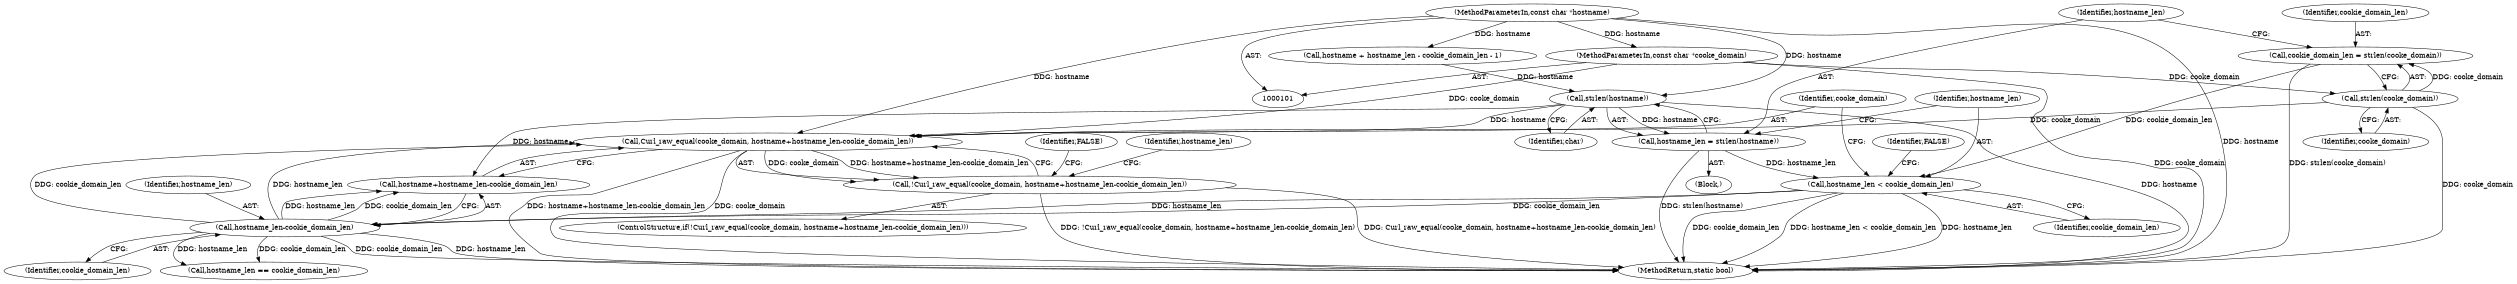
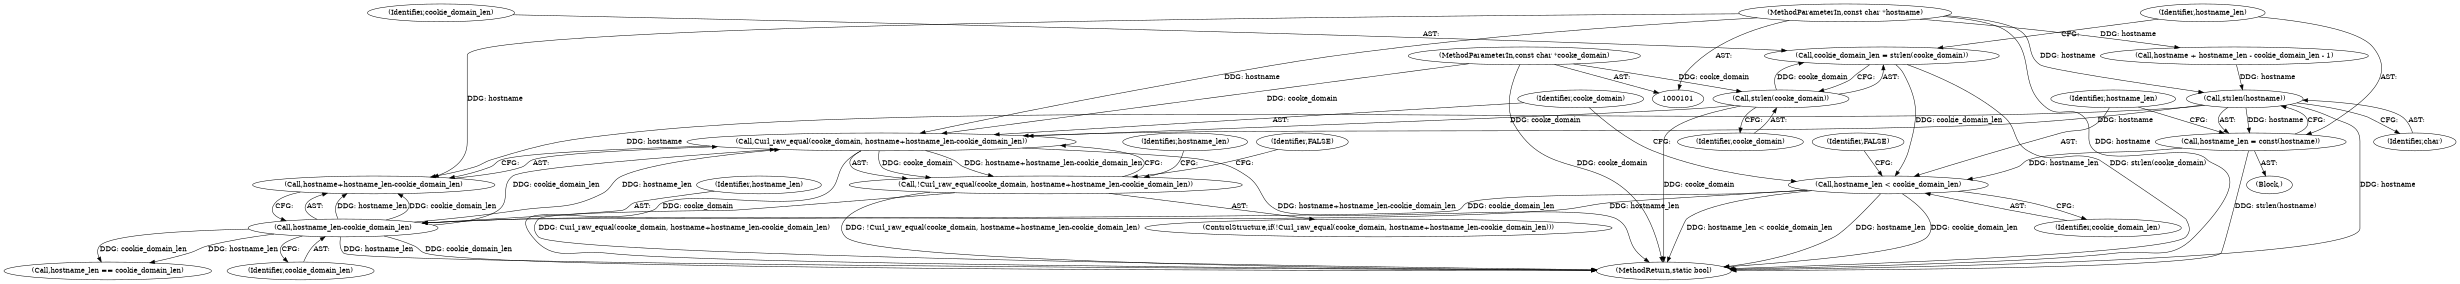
edge "(MethodParameterIn,const char *hostname)" -> "(MethodParameterIn,const char *cooke_domain)": now "(MethodParameterIn,const char *hostname)" -> "(Call,hostname+hostname_len-cookie_domain_len)"
node "(Call,hostname_len = strlen(hostname))": label "(Call,hostname_len = strlen(hostname))" -> "(Call,hostname_len = const(hostname))"
